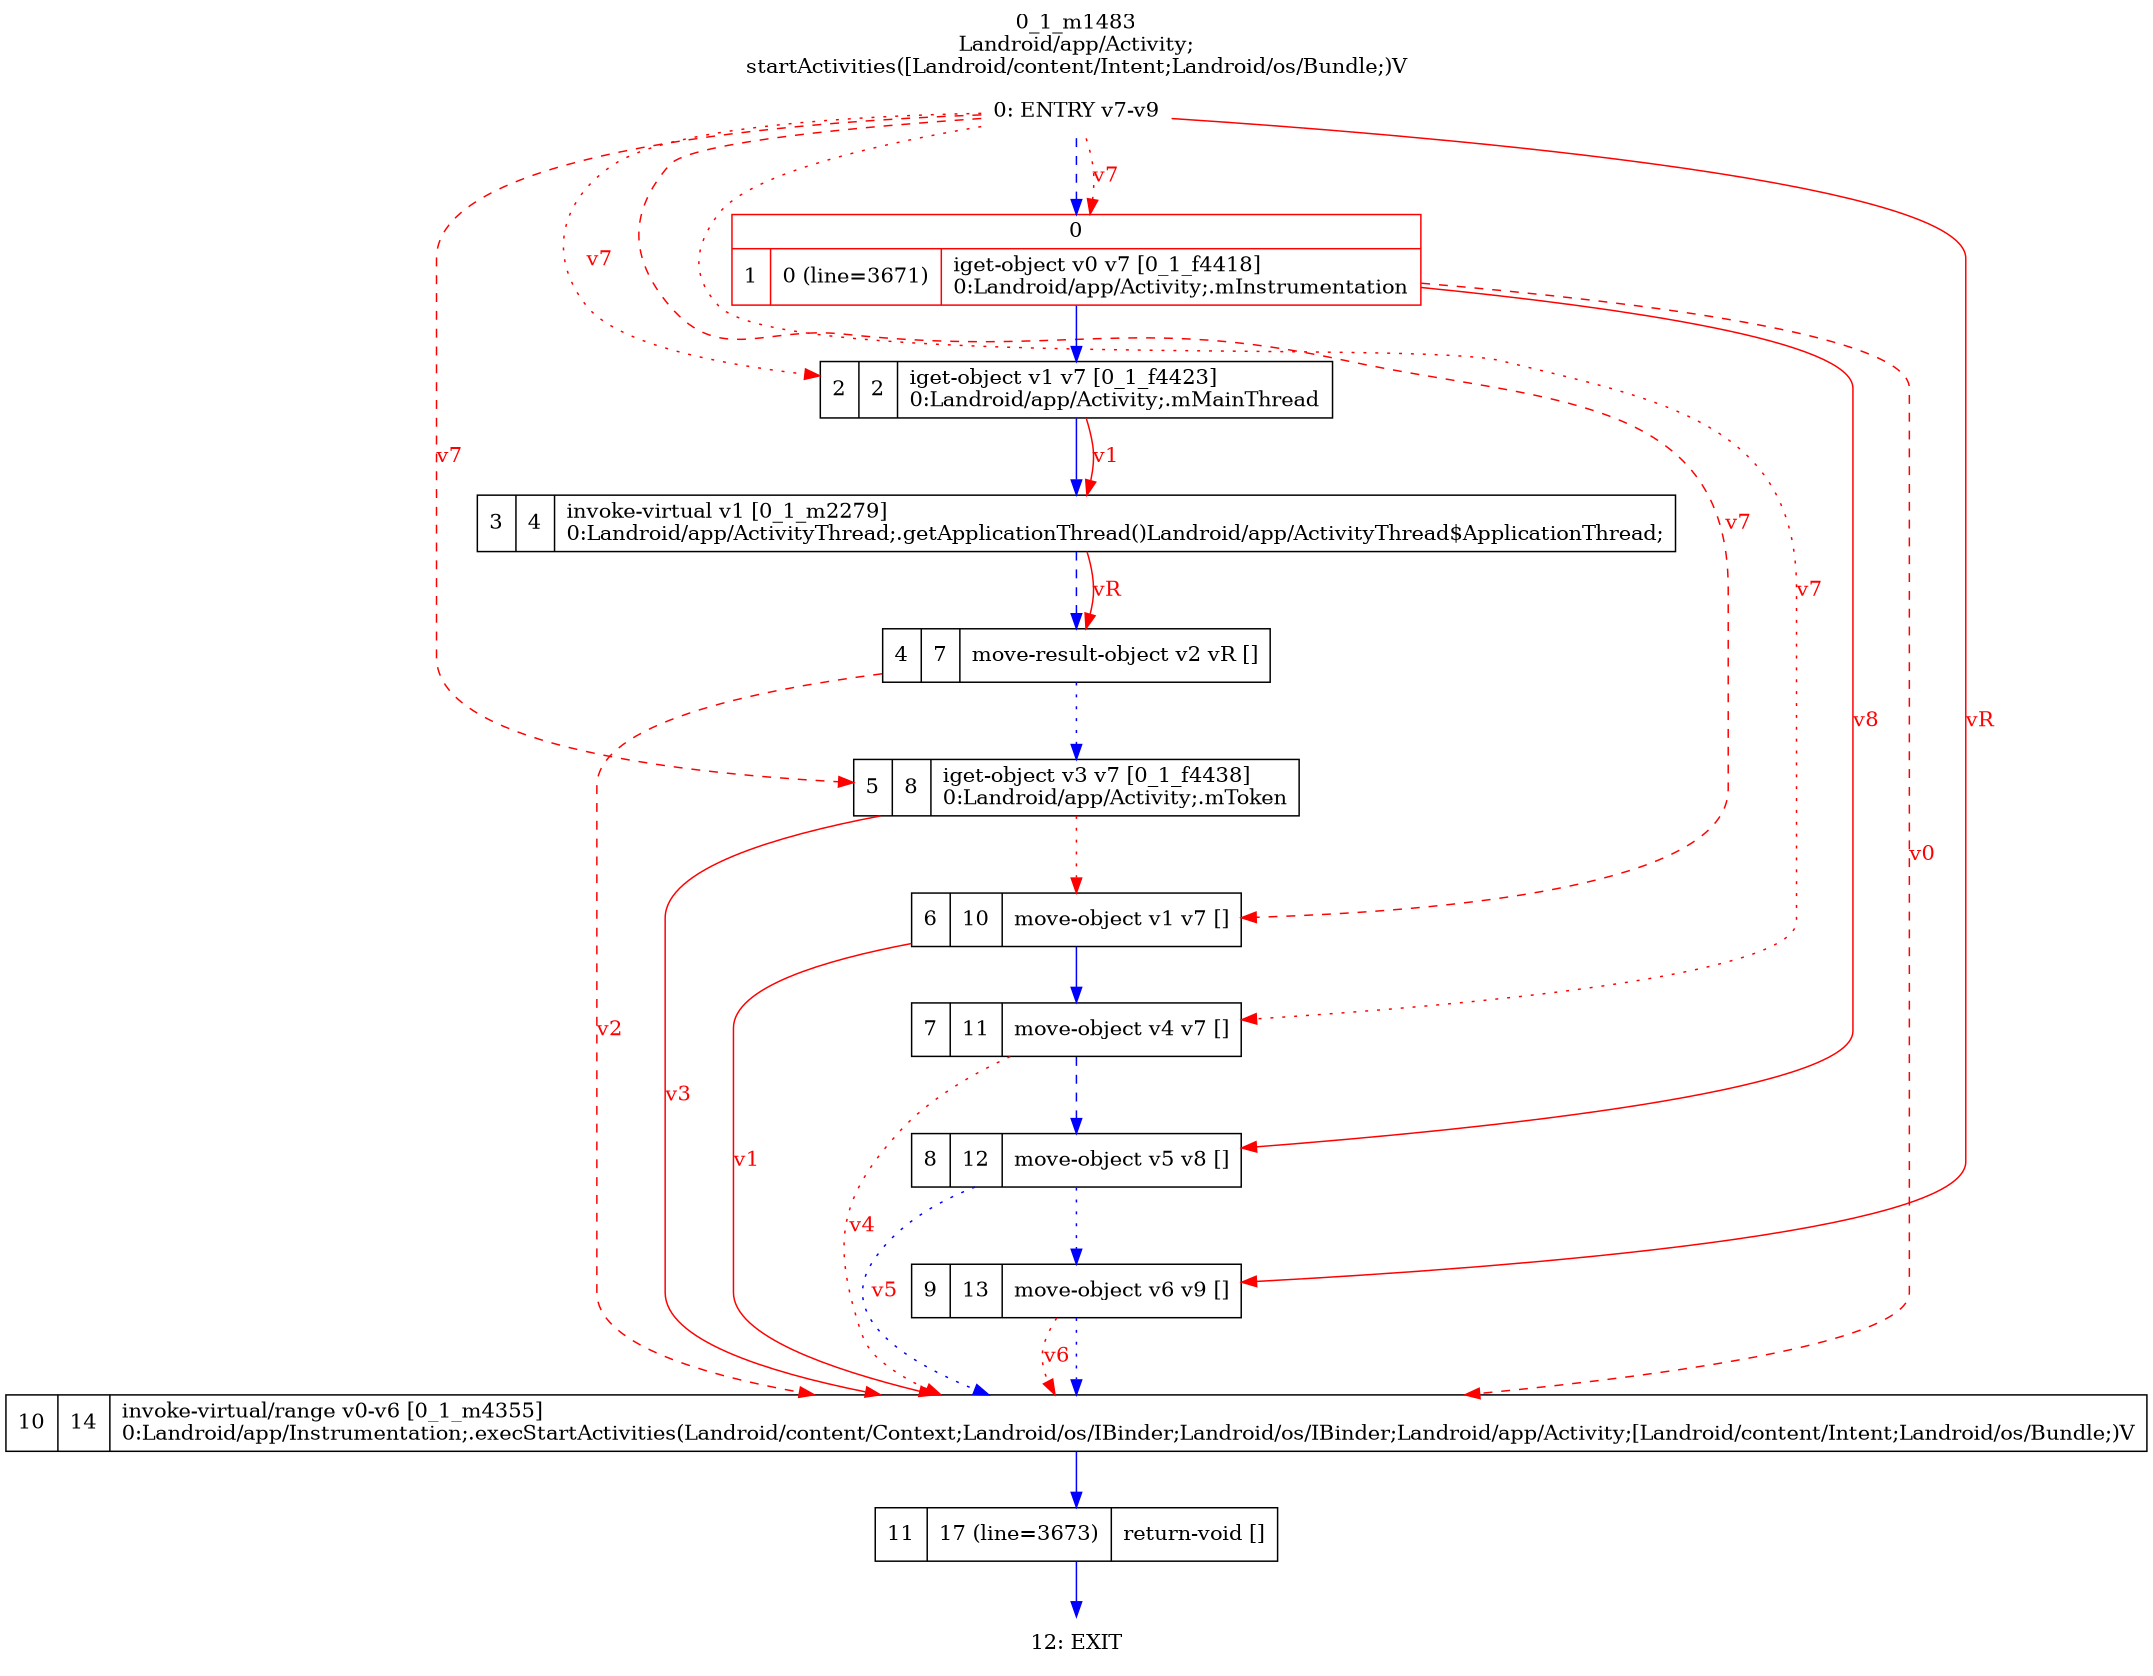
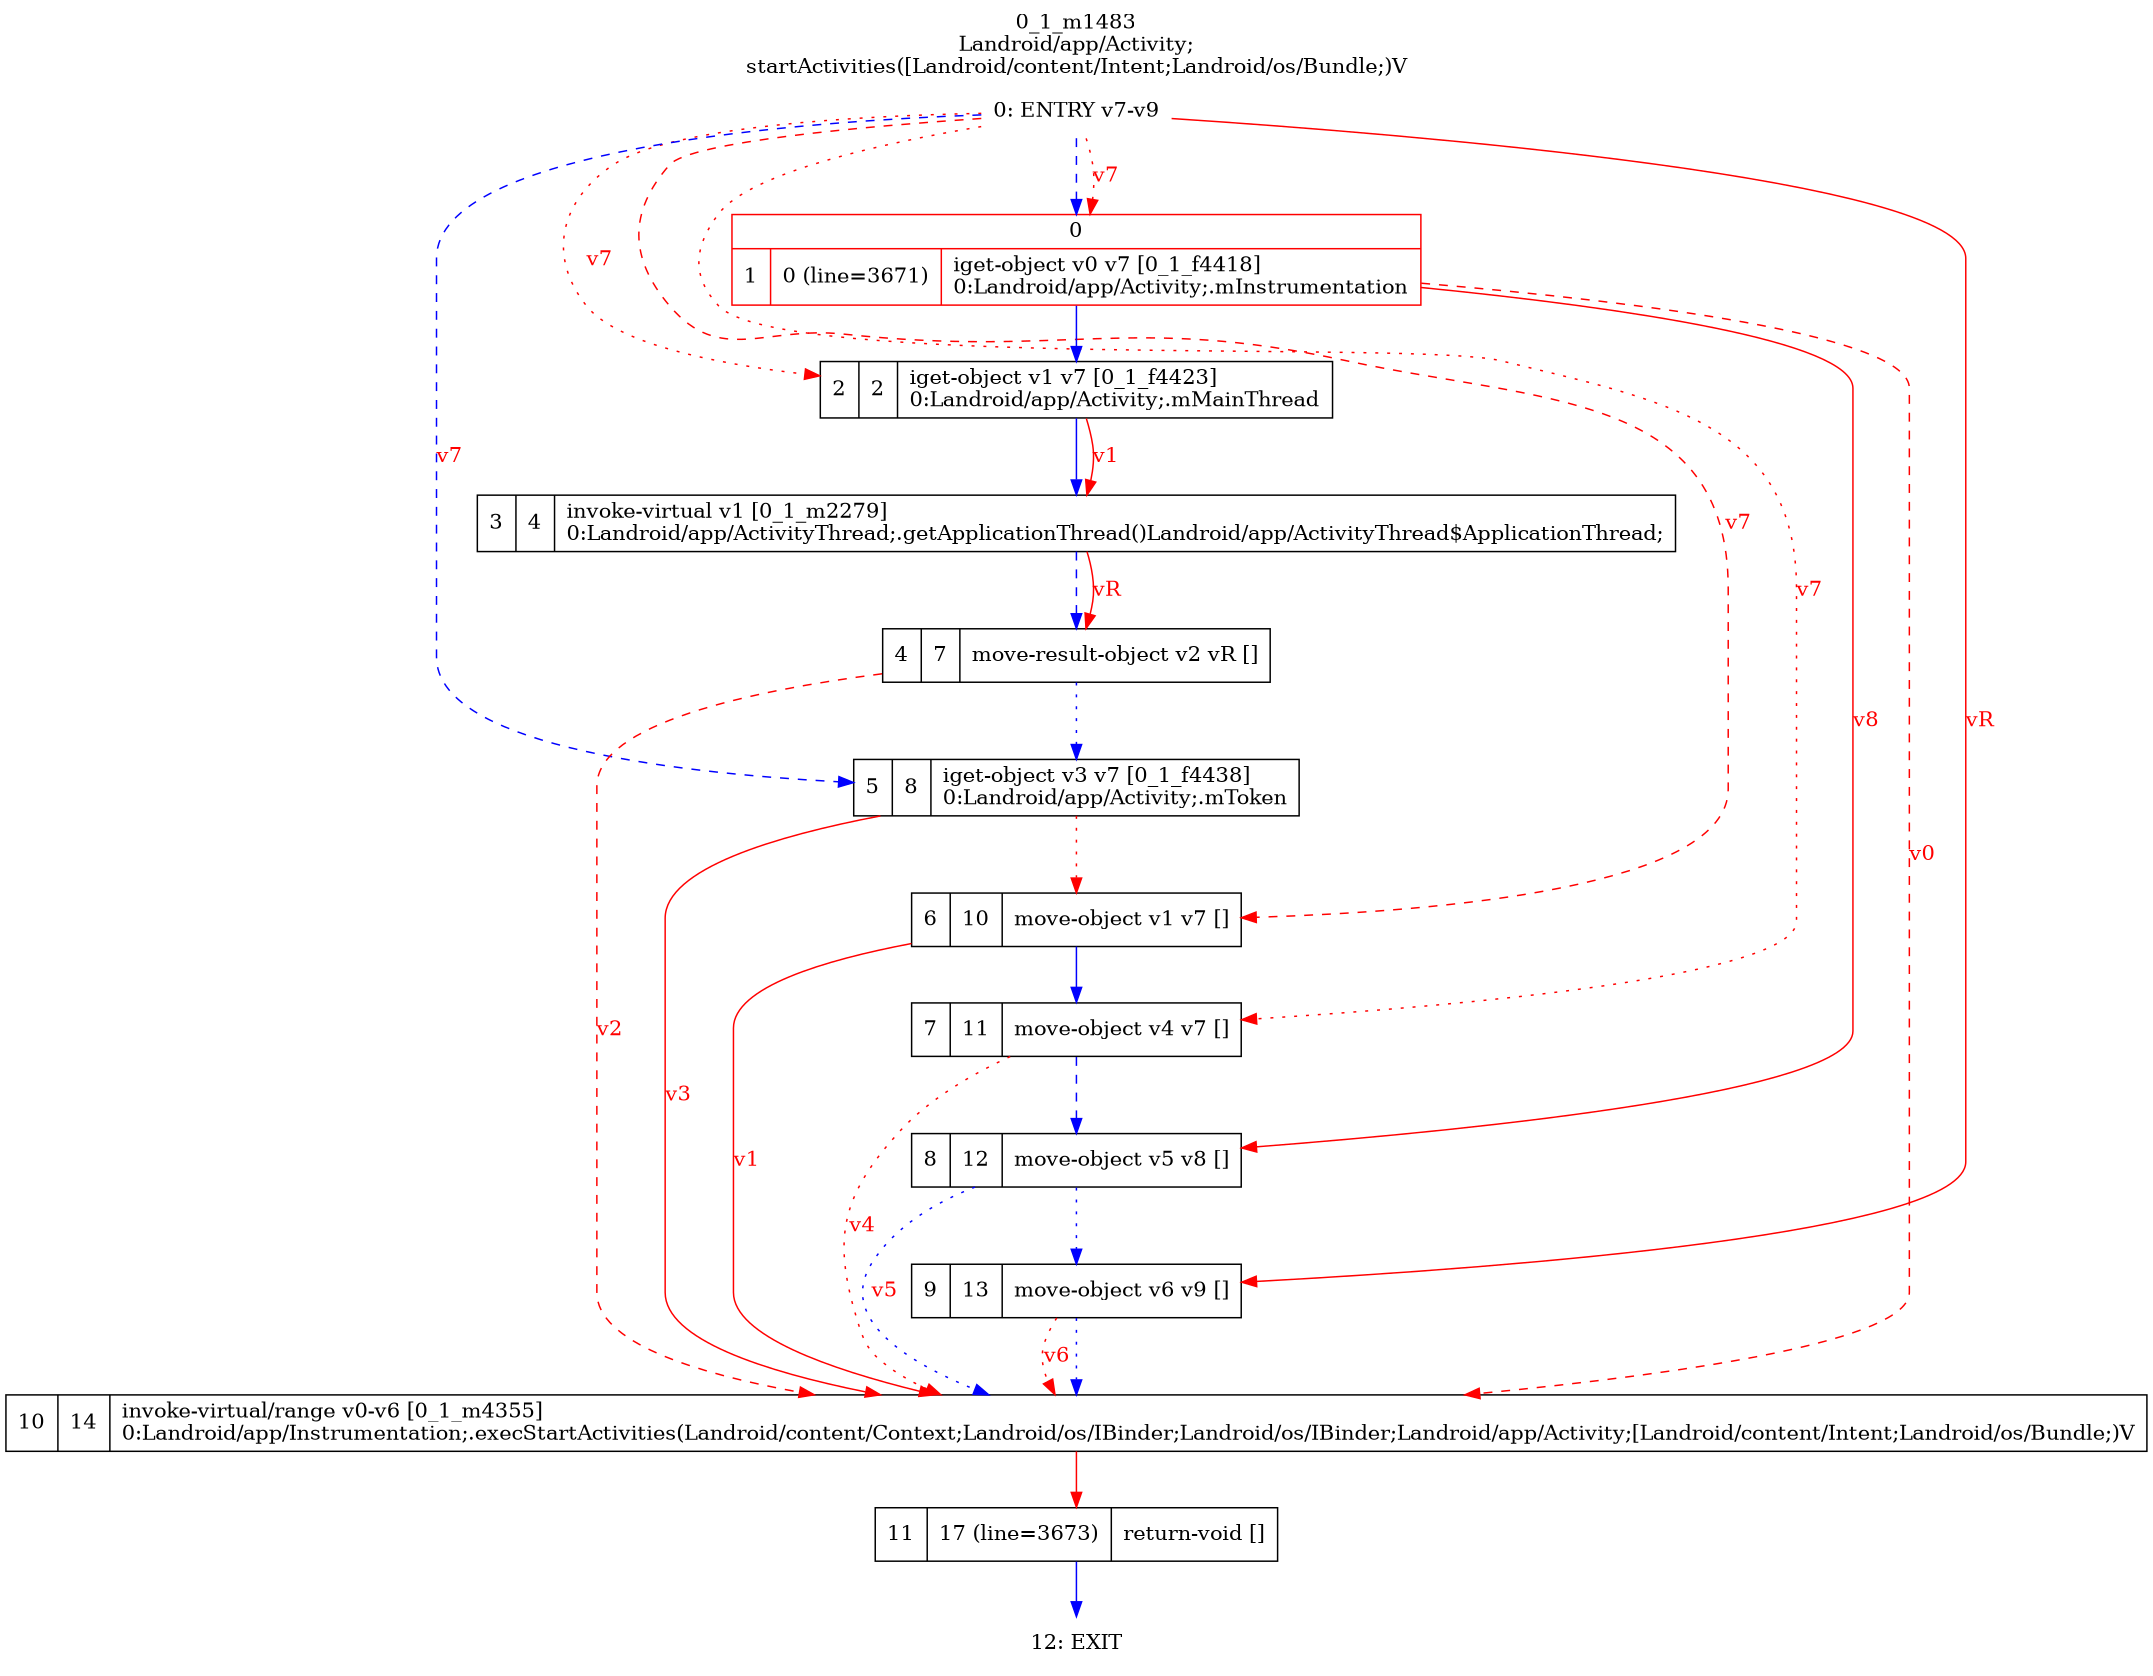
edge "0: ENTRY v7-v9" -> "5": color red -> blue
edge "10" -> "11": color blue -> red
